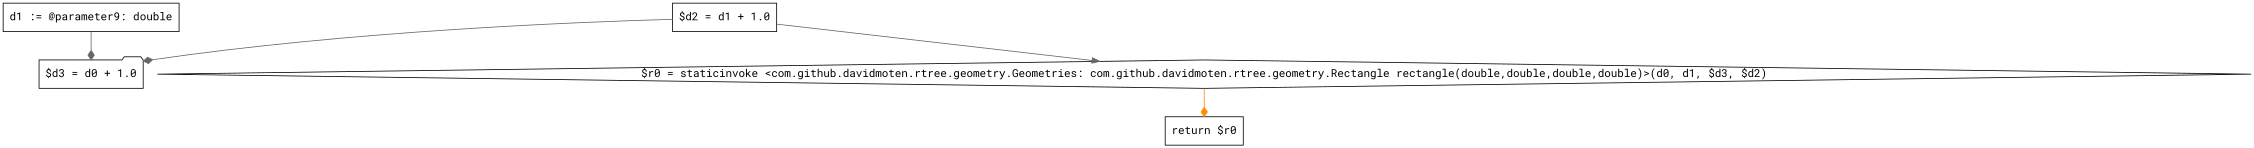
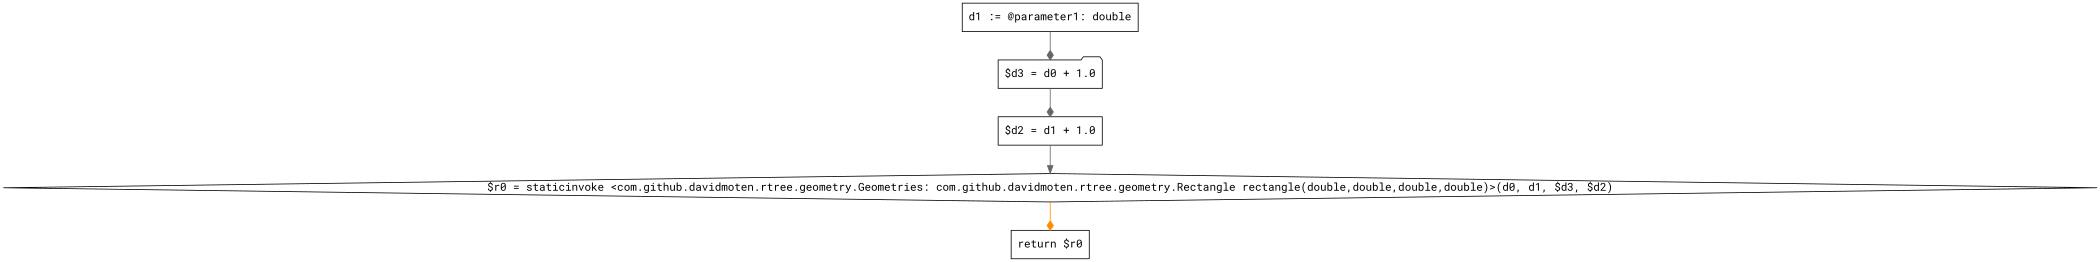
node "d1 := @parameter9: double": label "d1 := @parameter9: double" -> "d1 := @parameter1: double"
edge "$d2 = d1 + 1.0" -> "$d3 = d0 + 1.0": reversed
